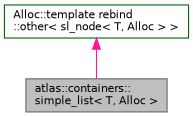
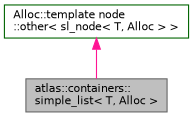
node "Alloc::template rebind ::other< sl_node< T, Alloc > >": label "Alloc::template rebind ::other< sl_node< T, Alloc > >" -> "Alloc::template node ::other< sl_node< T, Alloc > >"
